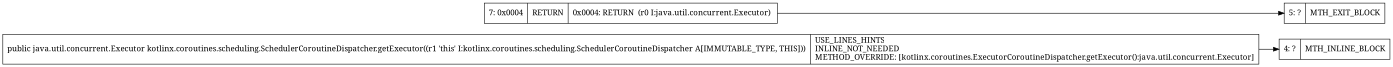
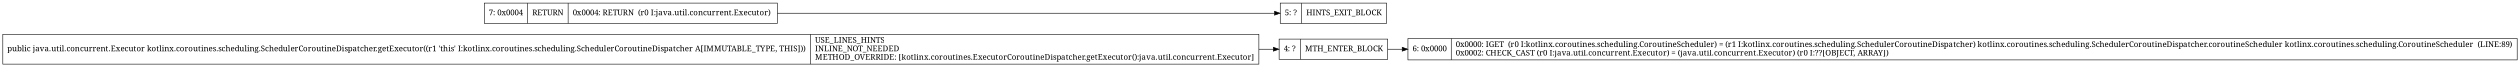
node "5: ?": text "MTH_EXIT_BLOCK" -> "HINTS_EXIT_BLOCK"
node "4: ?": text "MTH_INLINE_BLOCK" -> "MTH_ENTER_BLOCK"
node "6: 0x0000": added
